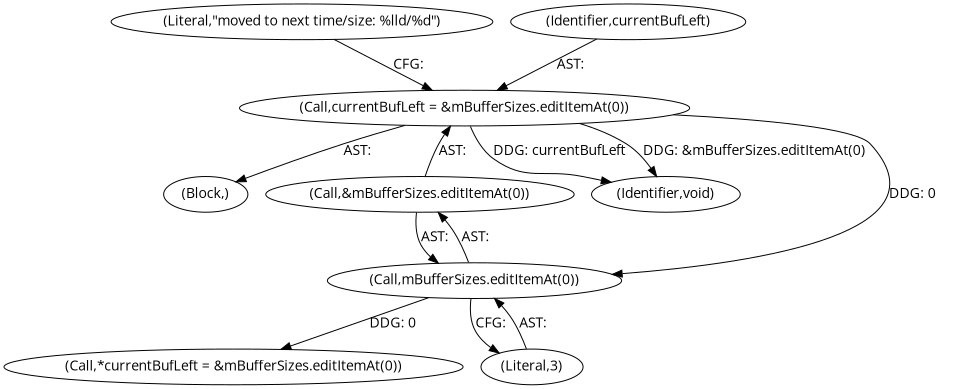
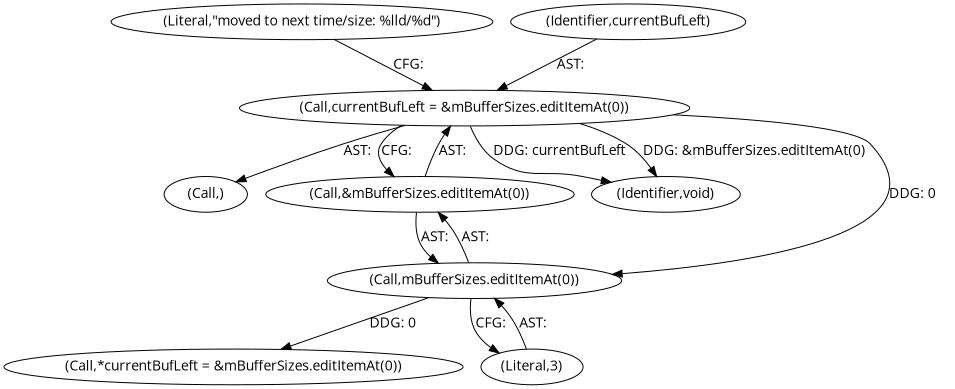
edge "(Call,currentBufLeft = &mBufferSizes.editItemAt(0))" -> "(Call,&mBufferSizes.editItemAt(0))": added, label "CFG:"
node "(Block,)": label "(Block,)" -> "(Call,)"
